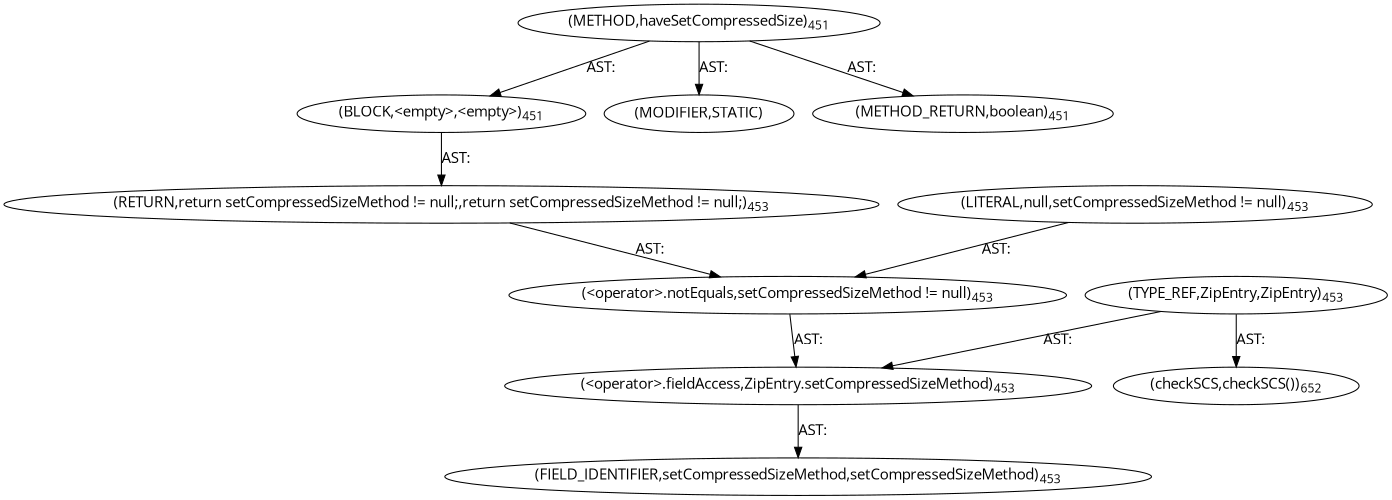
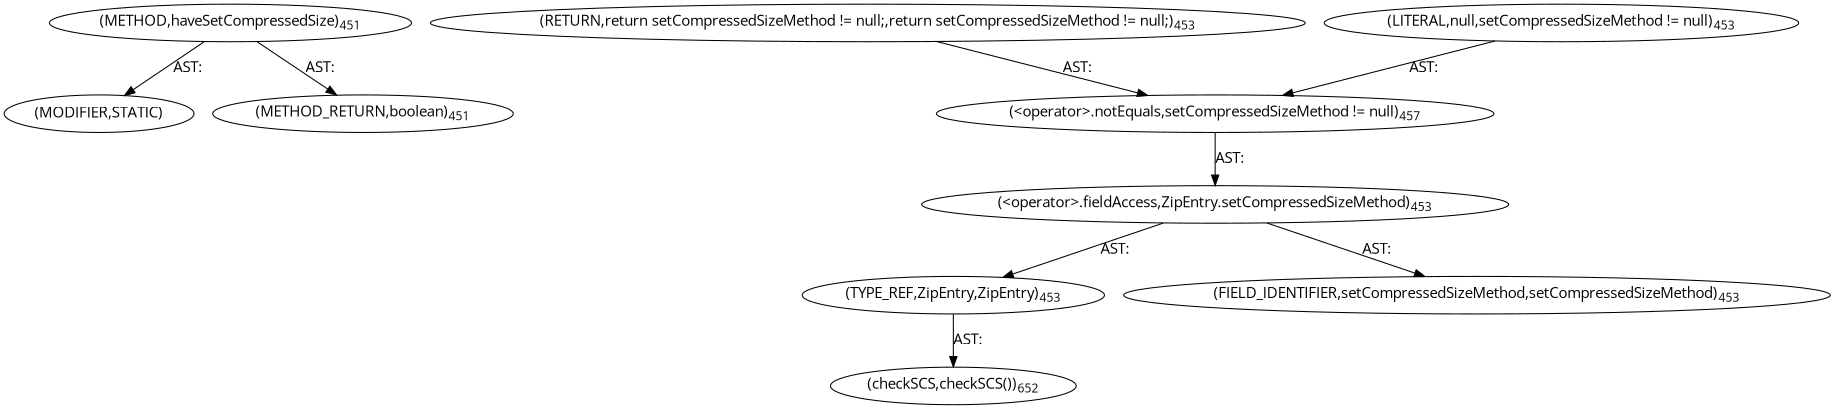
node "(BLOCK,<empty>,<empty>)": removed
node "(<operator>.notEquals,setCompressedSizeMethod != null)": text "453" -> "457"
edge "(TYPE_REF,ZipEntry,ZipEntry)" -> "(<operator>.fieldAccess,ZipEntry.setCompressedSizeMethod)": reversed
